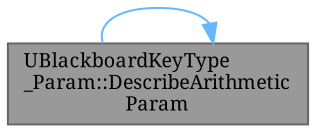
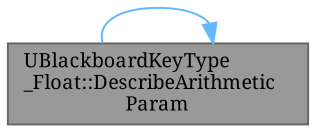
node "UBlackboardKeyType _Param::DescribeArithmetic Param": label "UBlackboardKeyType _Param::DescribeArithmetic Param" -> "UBlackboardKeyType _Float::DescribeArithmetic Param"
